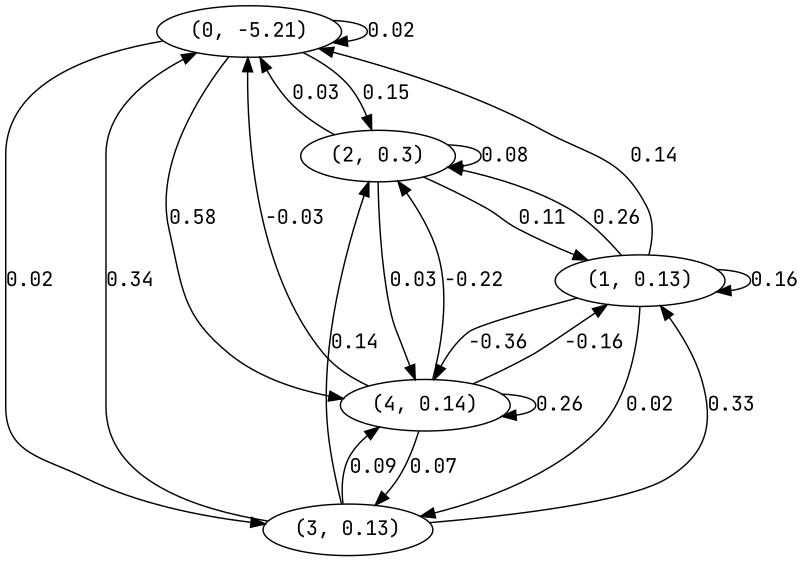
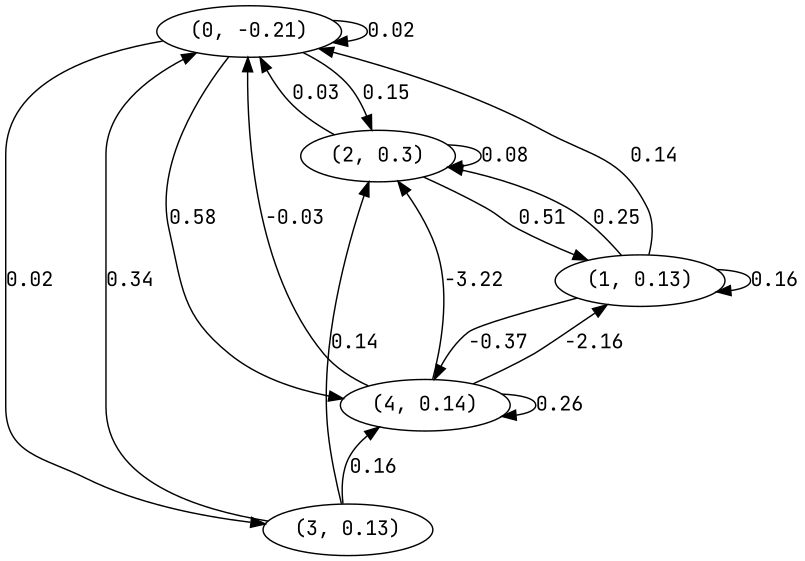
node "(0, -5.21)": label "(0, -5.21)" -> "(0, -0.21)"
edge "(2, 0.3)" -> "(1, 0.13)": label "0.11" -> "0.51"
edge "(1, 0.13)" -> "(2, 0.3)": label "0.26" -> "0.25"
edge "(2, 0.3)" -> "(4, 0.14)": removed, label "0.03"
edge "(4, 0.14)" -> "(2, 0.3)": label "-0.22" -> "-3.22"
edge "(1, 0.13)" -> "(4, 0.14)": label "-0.36" -> "-0.37"
edge "(4, 0.14)" -> "(1, 0.13)": label "-0.16" -> "-2.16"
edge "(1, 0.13)" -> "(3, 0.13)": removed, label "0.02"
edge "(4, 0.14)" -> "(3, 0.13)": removed, label "0.07"
edge "(3, 0.13)" -> "(4, 0.14)": label "0.09" -> "0.16"
edge "(3, 0.13)" -> "(1, 0.13)": removed, label "0.33"
